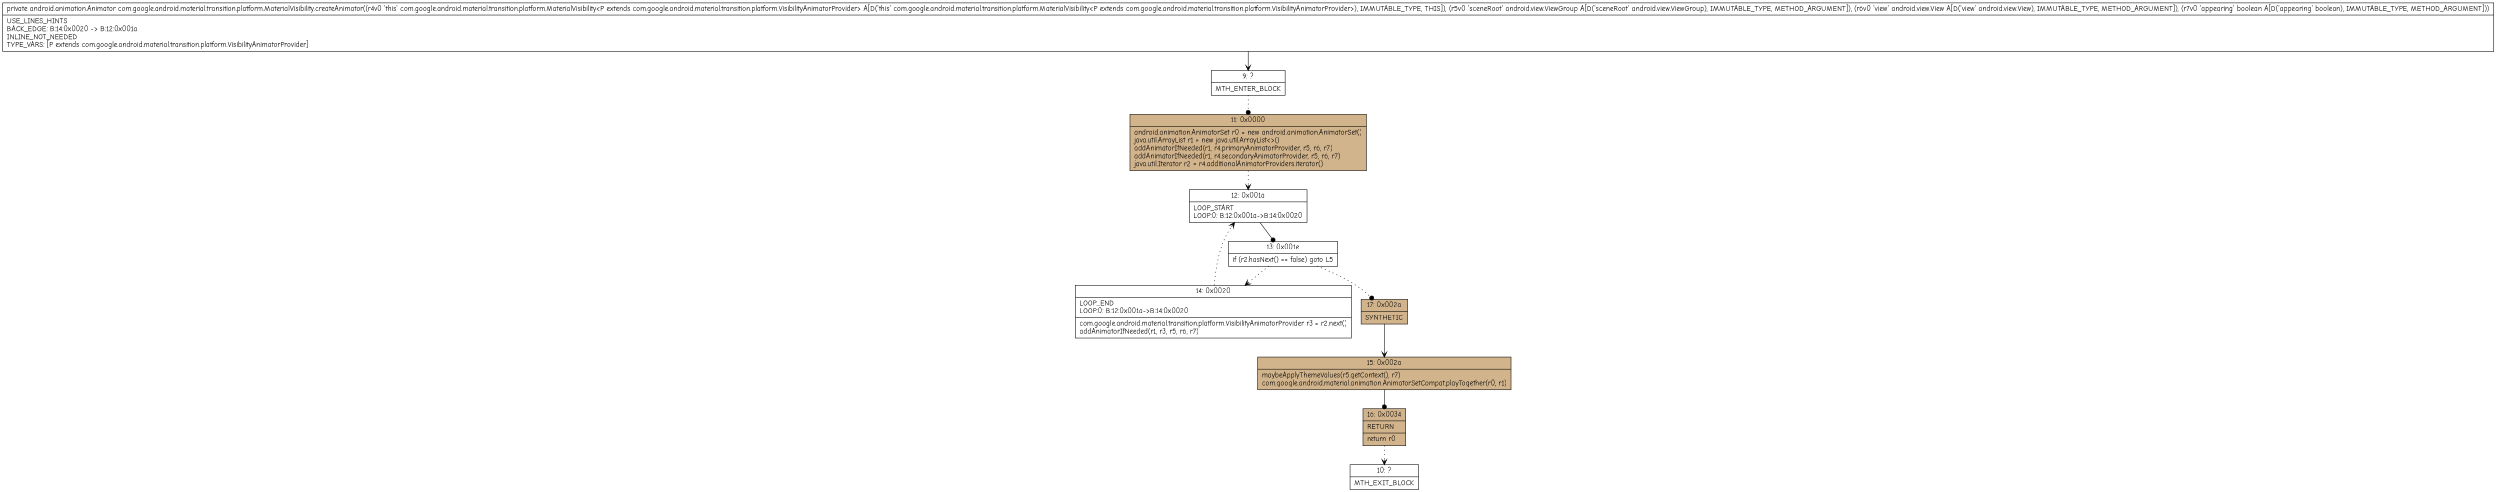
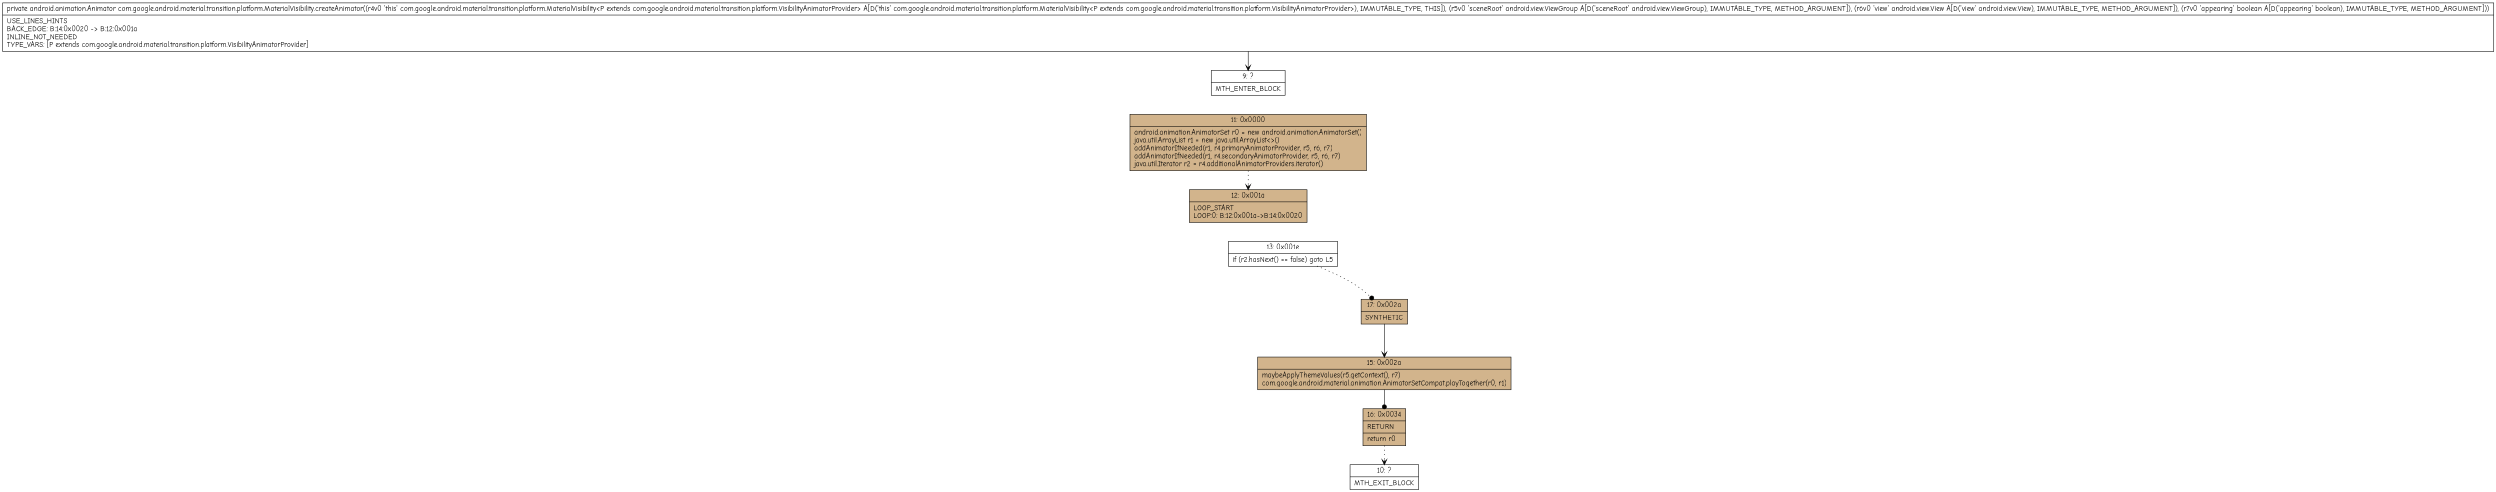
edge "9: ?" -> "11: 0x0000": removed
node "12: 0x001a": fillcolor white -> tan
edge "12: 0x001a" -> "13: 0x001e": removed
node "14: 0x0020": removed
